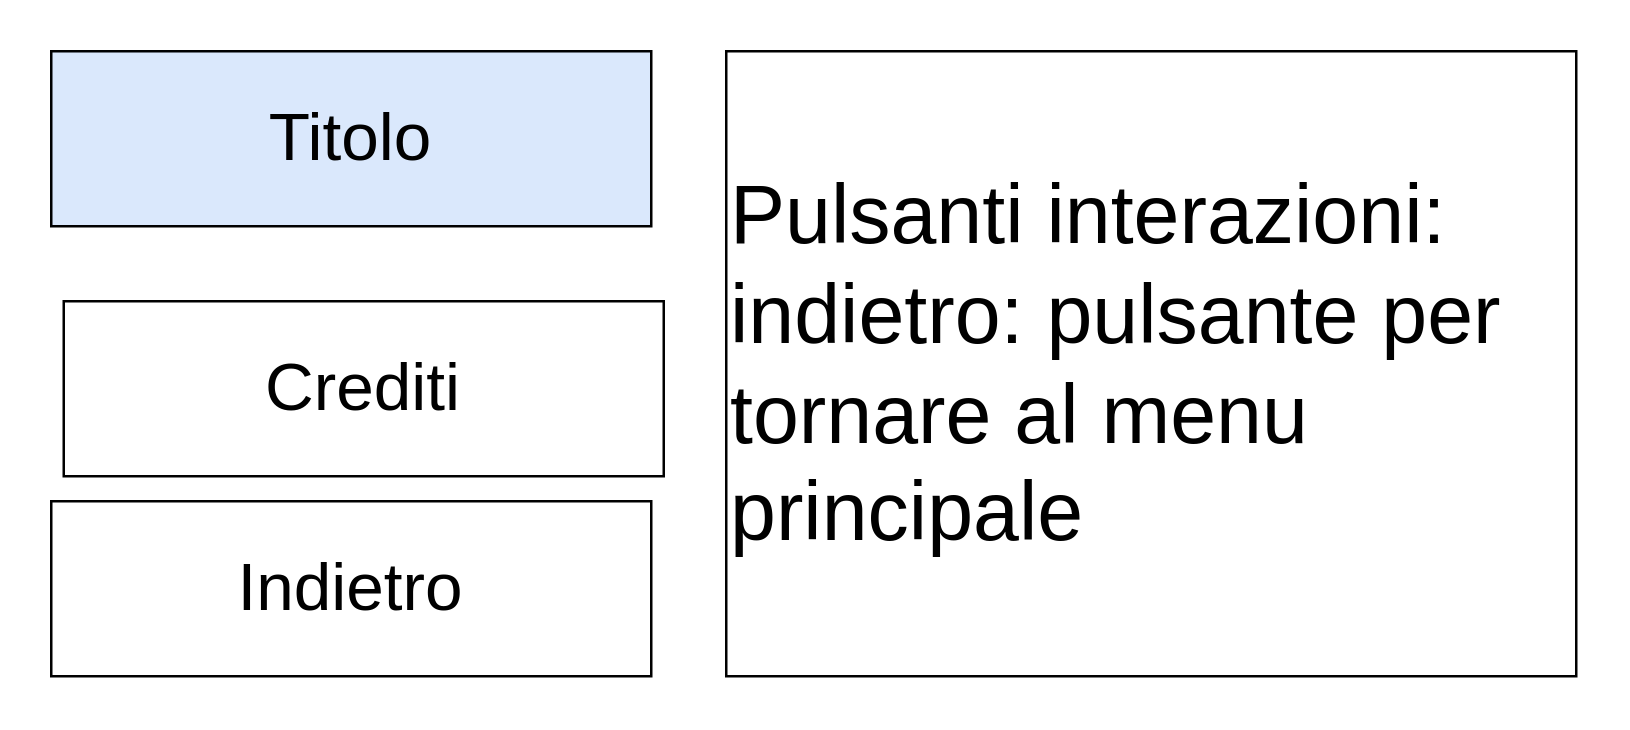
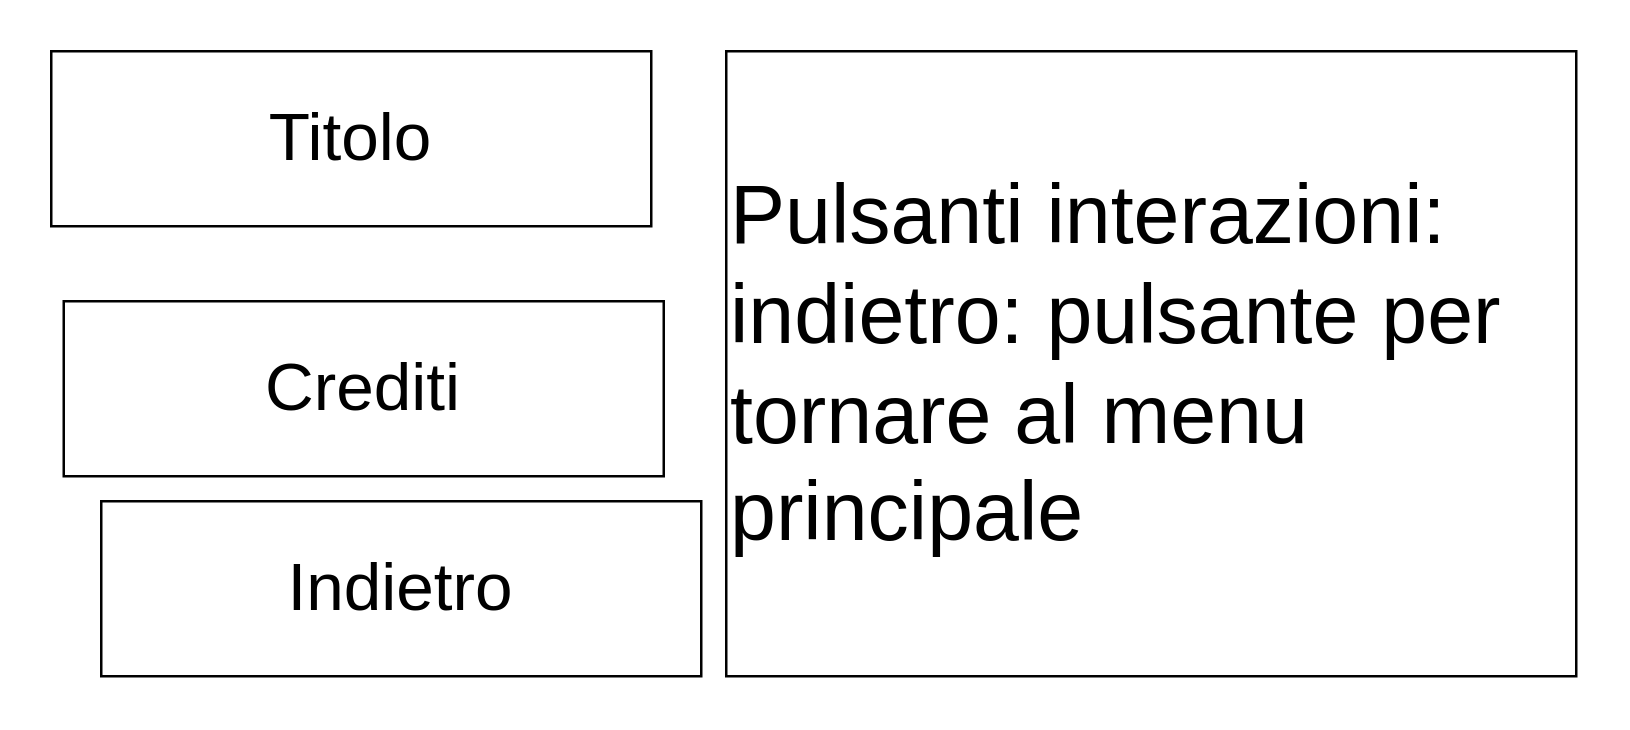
node "Titolo": fillcolor #dae8fc -> #ffffff
node "Indietro": moved (351, 589) -> (401, 589)
